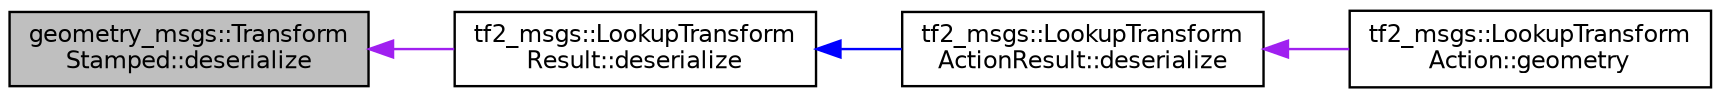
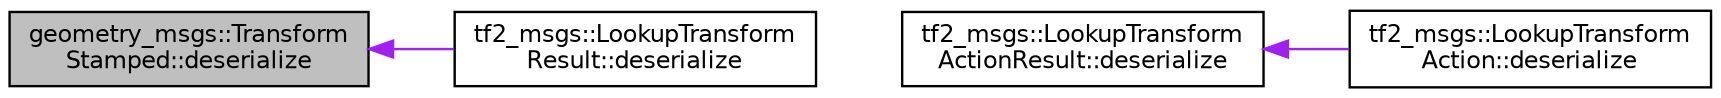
edge "tf2_msgs::LookupTransform ActionResult::deserialize" -> "tf2_msgs::LookupTransform Result::deserialize": removed
node "tf2_msgs::LookupTransform Action::geometry": label "tf2_msgs::LookupTransform Action::geometry" -> "tf2_msgs::LookupTransform Action::deserialize"
